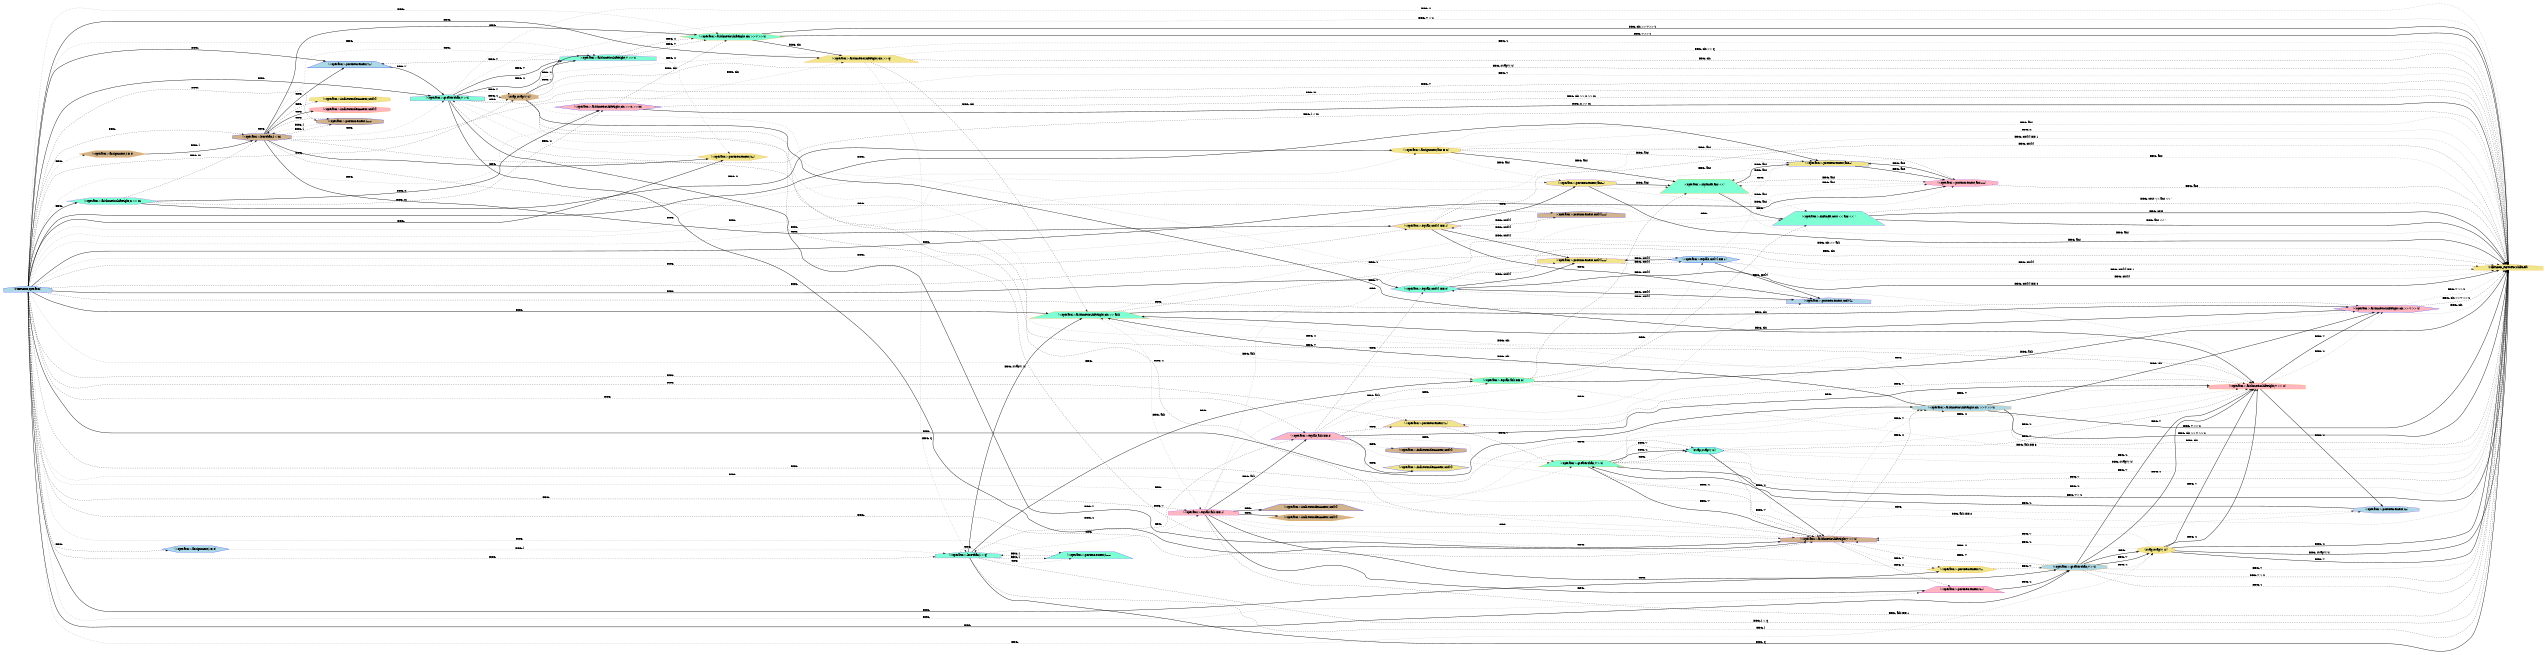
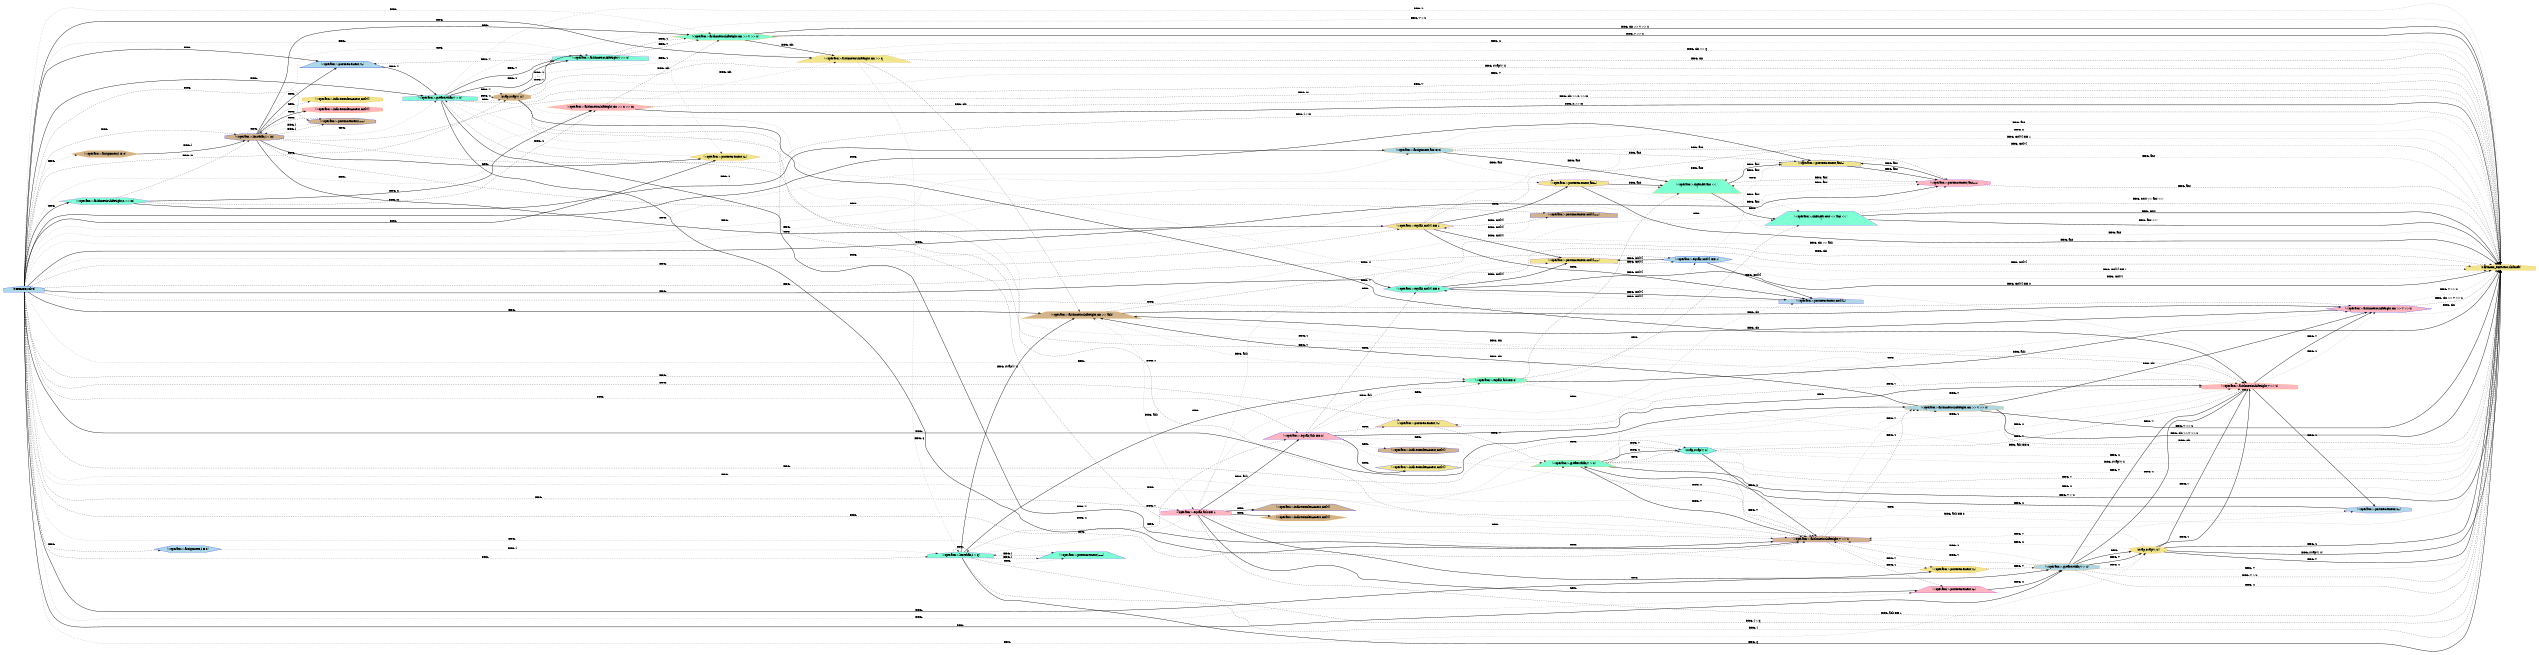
node "(<operator>.arithmeticShiftRight,cin >> n >> m)": color blue -> darkorange
node "(<operator>.assignment,ans = n)": fillcolor khaki -> lightblue
node "(METHOD,operator)": label "(METHOD,operator)" -> "(METHOD,solve)"
node "(<operator>.arithmeticShiftRight,cin >> ask)": fillcolor aquamarine -> tan
